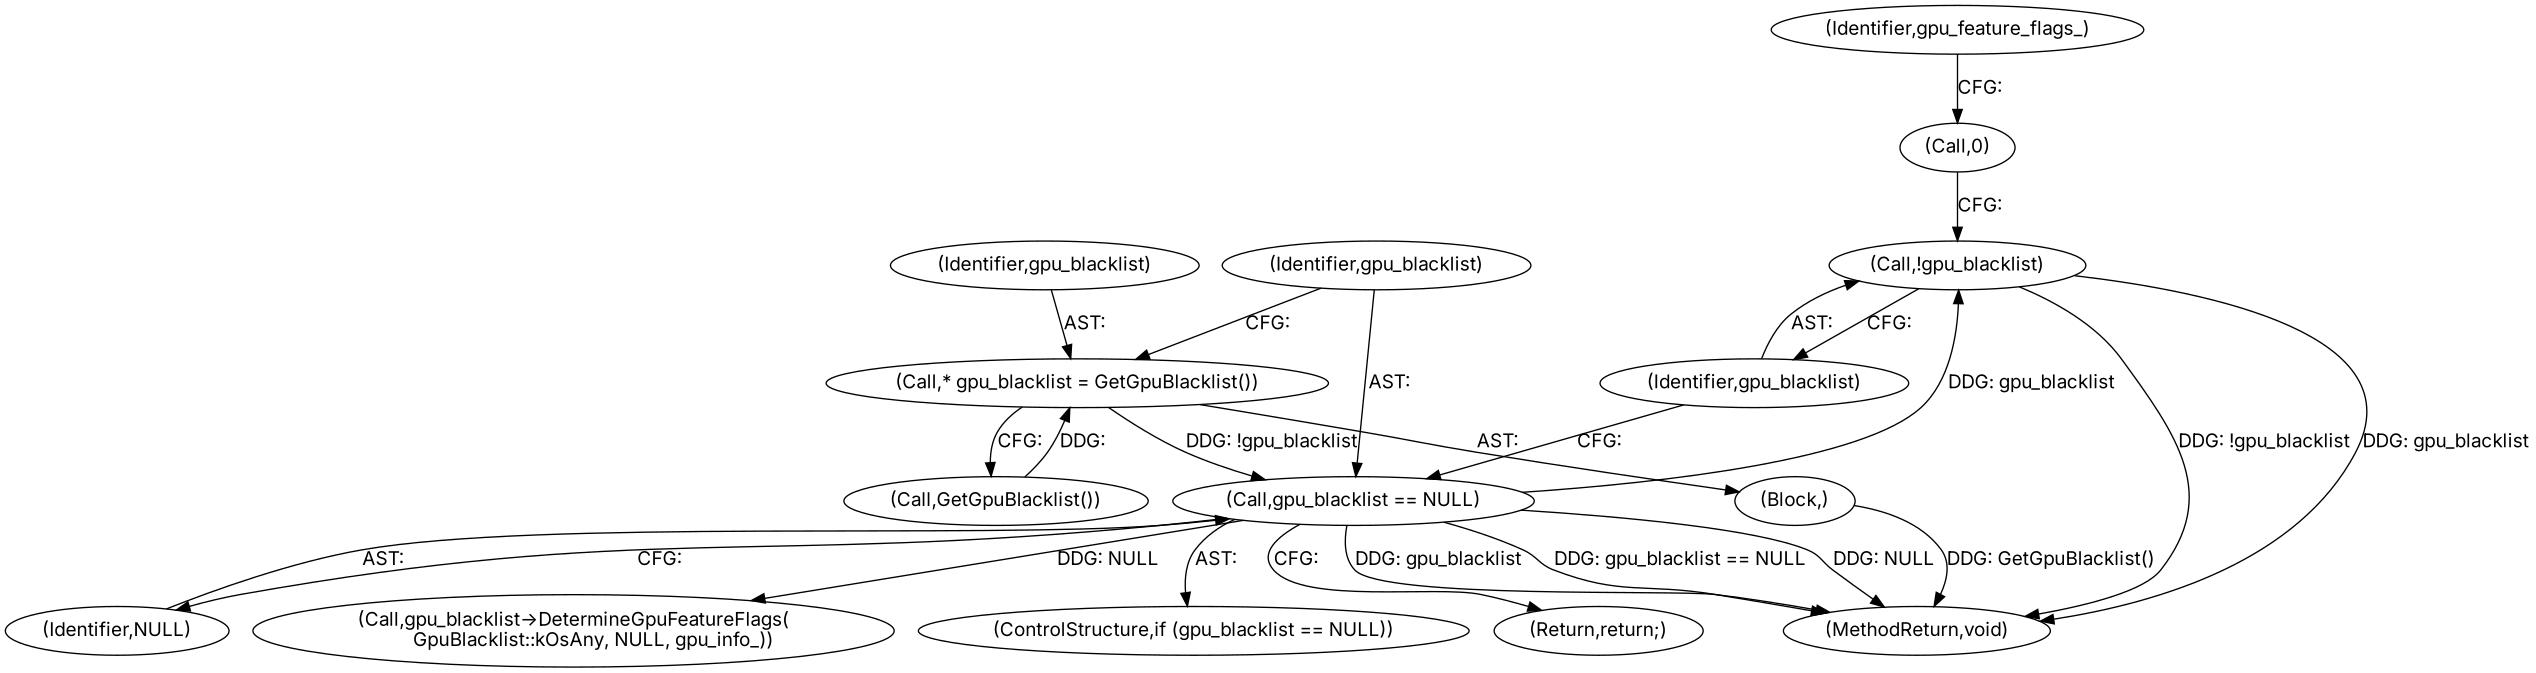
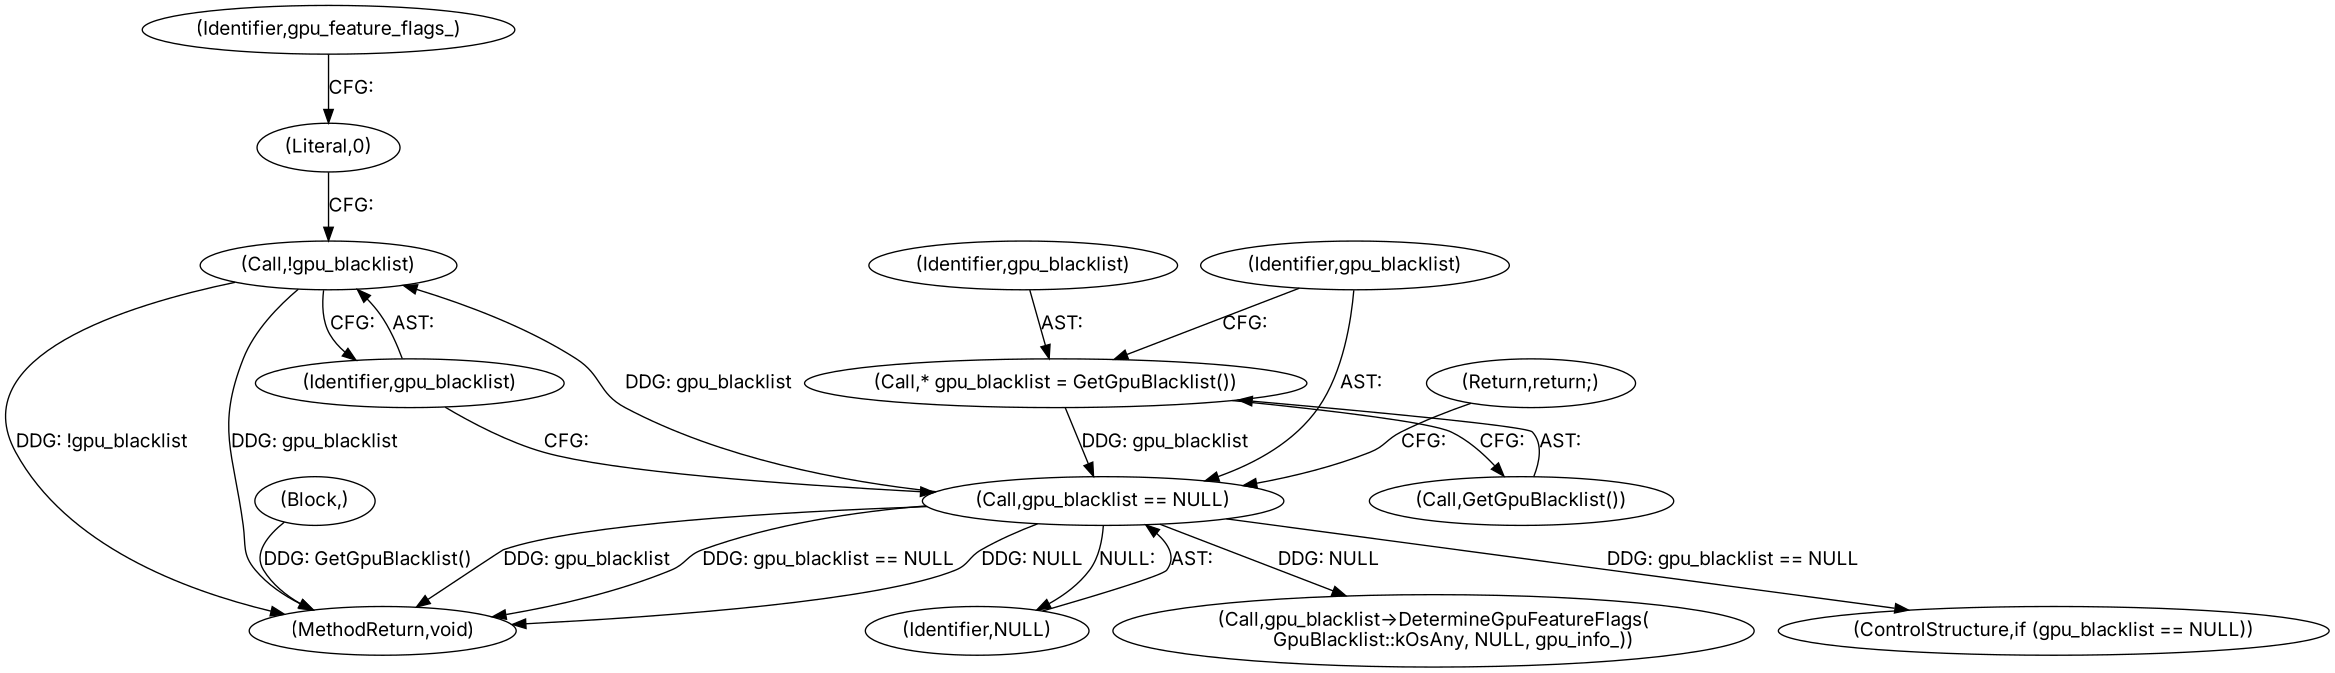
node "(Call,0)": label "(Call,0)" -> "(Literal,0)"
edge "(Call,GetGpuBlacklist())" -> "(Call,* gpu_blacklist = GetGpuBlacklist())": label "DDG: " -> "AST: "
edge "(Call,* gpu_blacklist = GetGpuBlacklist())" -> "(Call,gpu_blacklist == NULL)": label "DDG: !gpu_blacklist" -> "DDG: gpu_blacklist"
edge "(Call,* gpu_blacklist = GetGpuBlacklist())" -> "(Block,)": removed, label "AST:"
edge "(Call,gpu_blacklist == NULL)" -> "(Identifier,NULL)": label "CFG: " -> "NULL: "
edge "(Call,gpu_blacklist == NULL)" -> "(ControlStructure,if (gpu_blacklist == NULL))": label "AST: " -> "DDG: gpu_blacklist == NULL"
edge "(Call,gpu_blacklist == NULL)" -> "(Return,return;)": reversed
